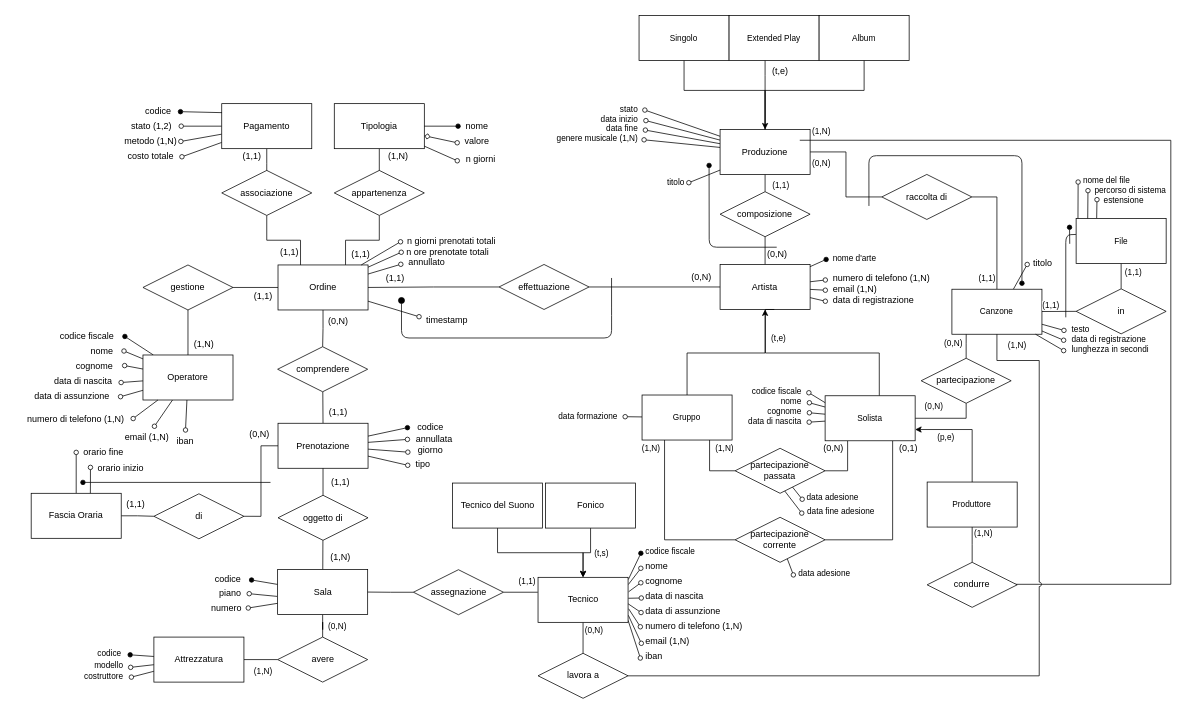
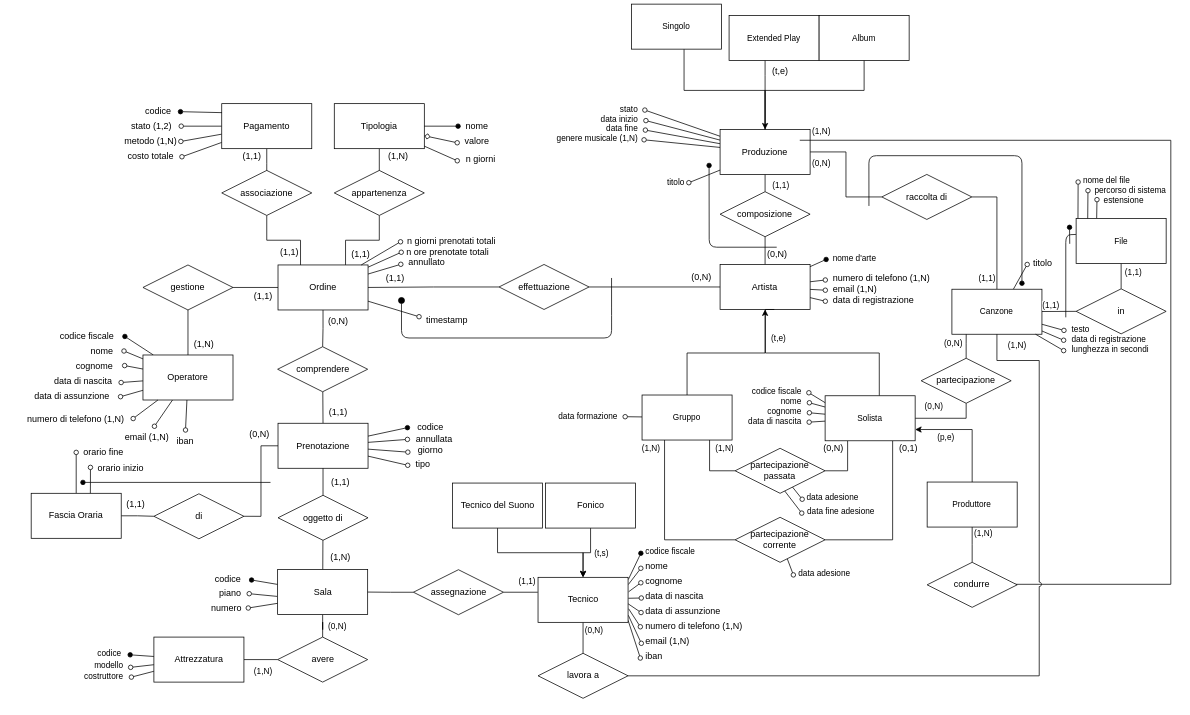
node "Singolo": moved (684, 38) -> (676, 27)
